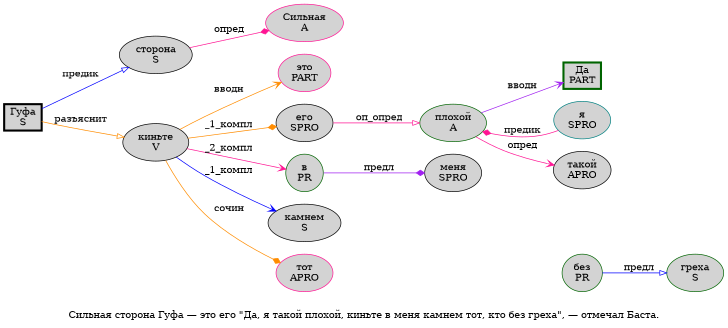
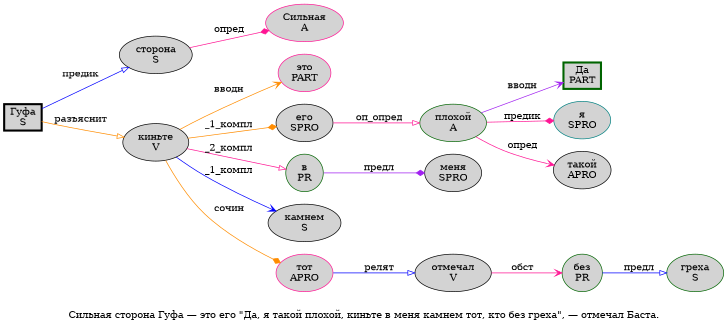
edge "я SPRO" -> "плохой A": reversed
edge "киньте V" -> "в PR": arrowhead vee -> onormal
node "отмечал V": added
